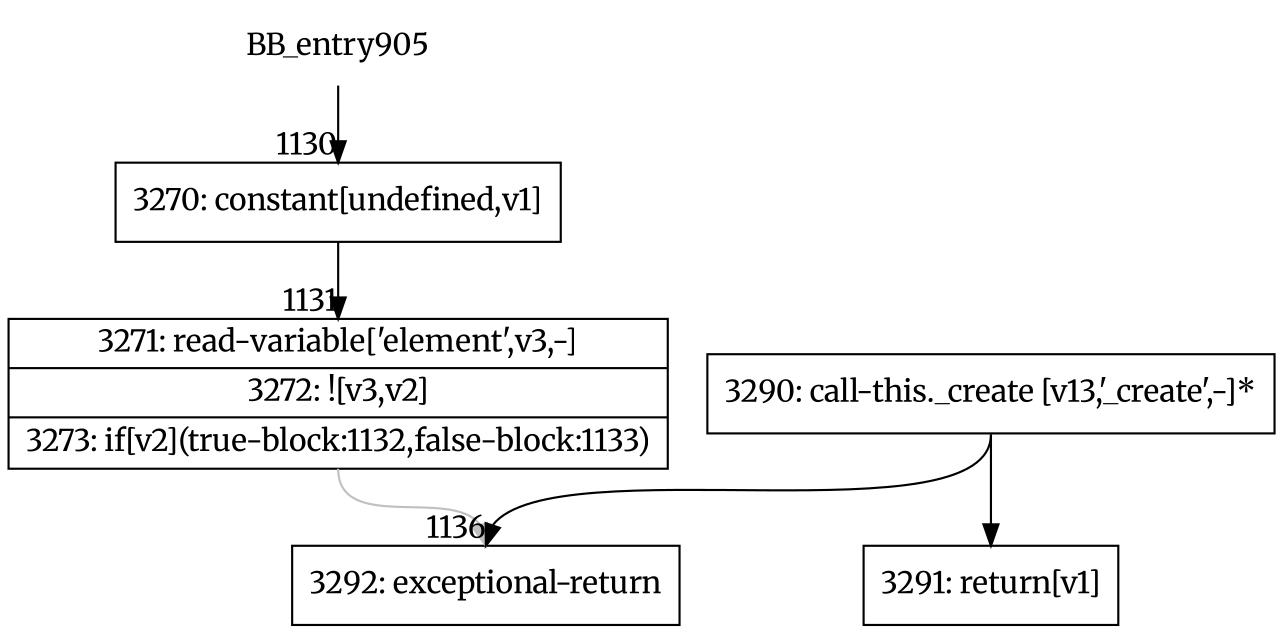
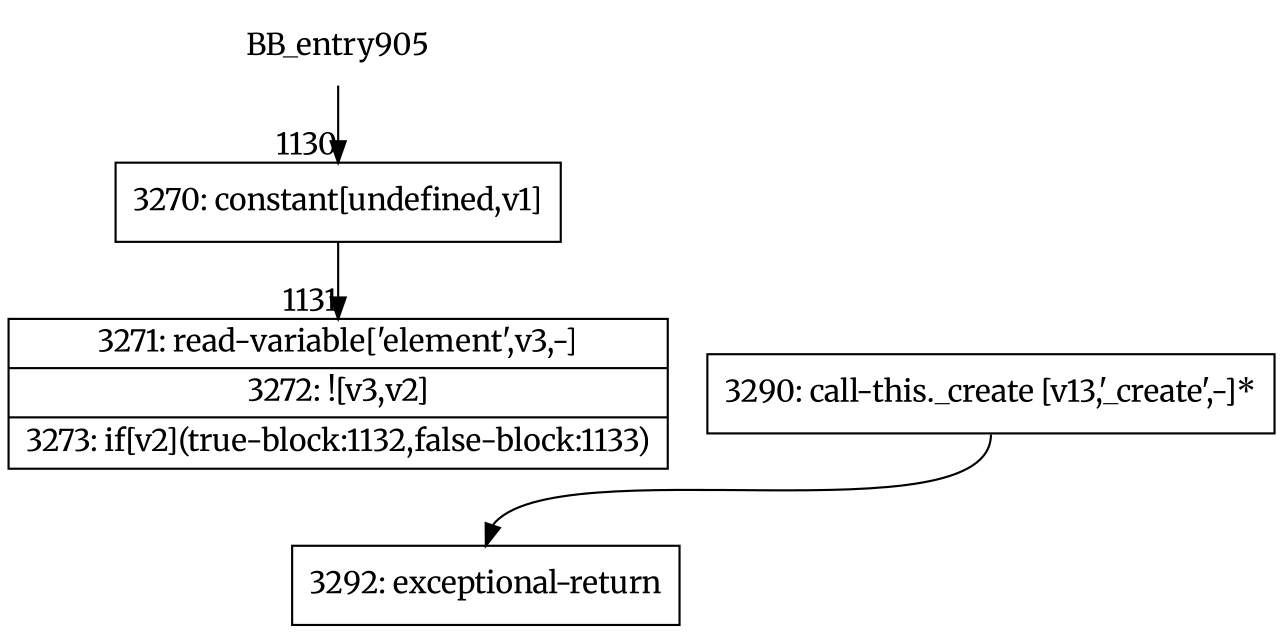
edge "3271: read-variable['element',v3,-]" -> "3292: exceptional-return": removed
node "3291: return[v1]": removed
